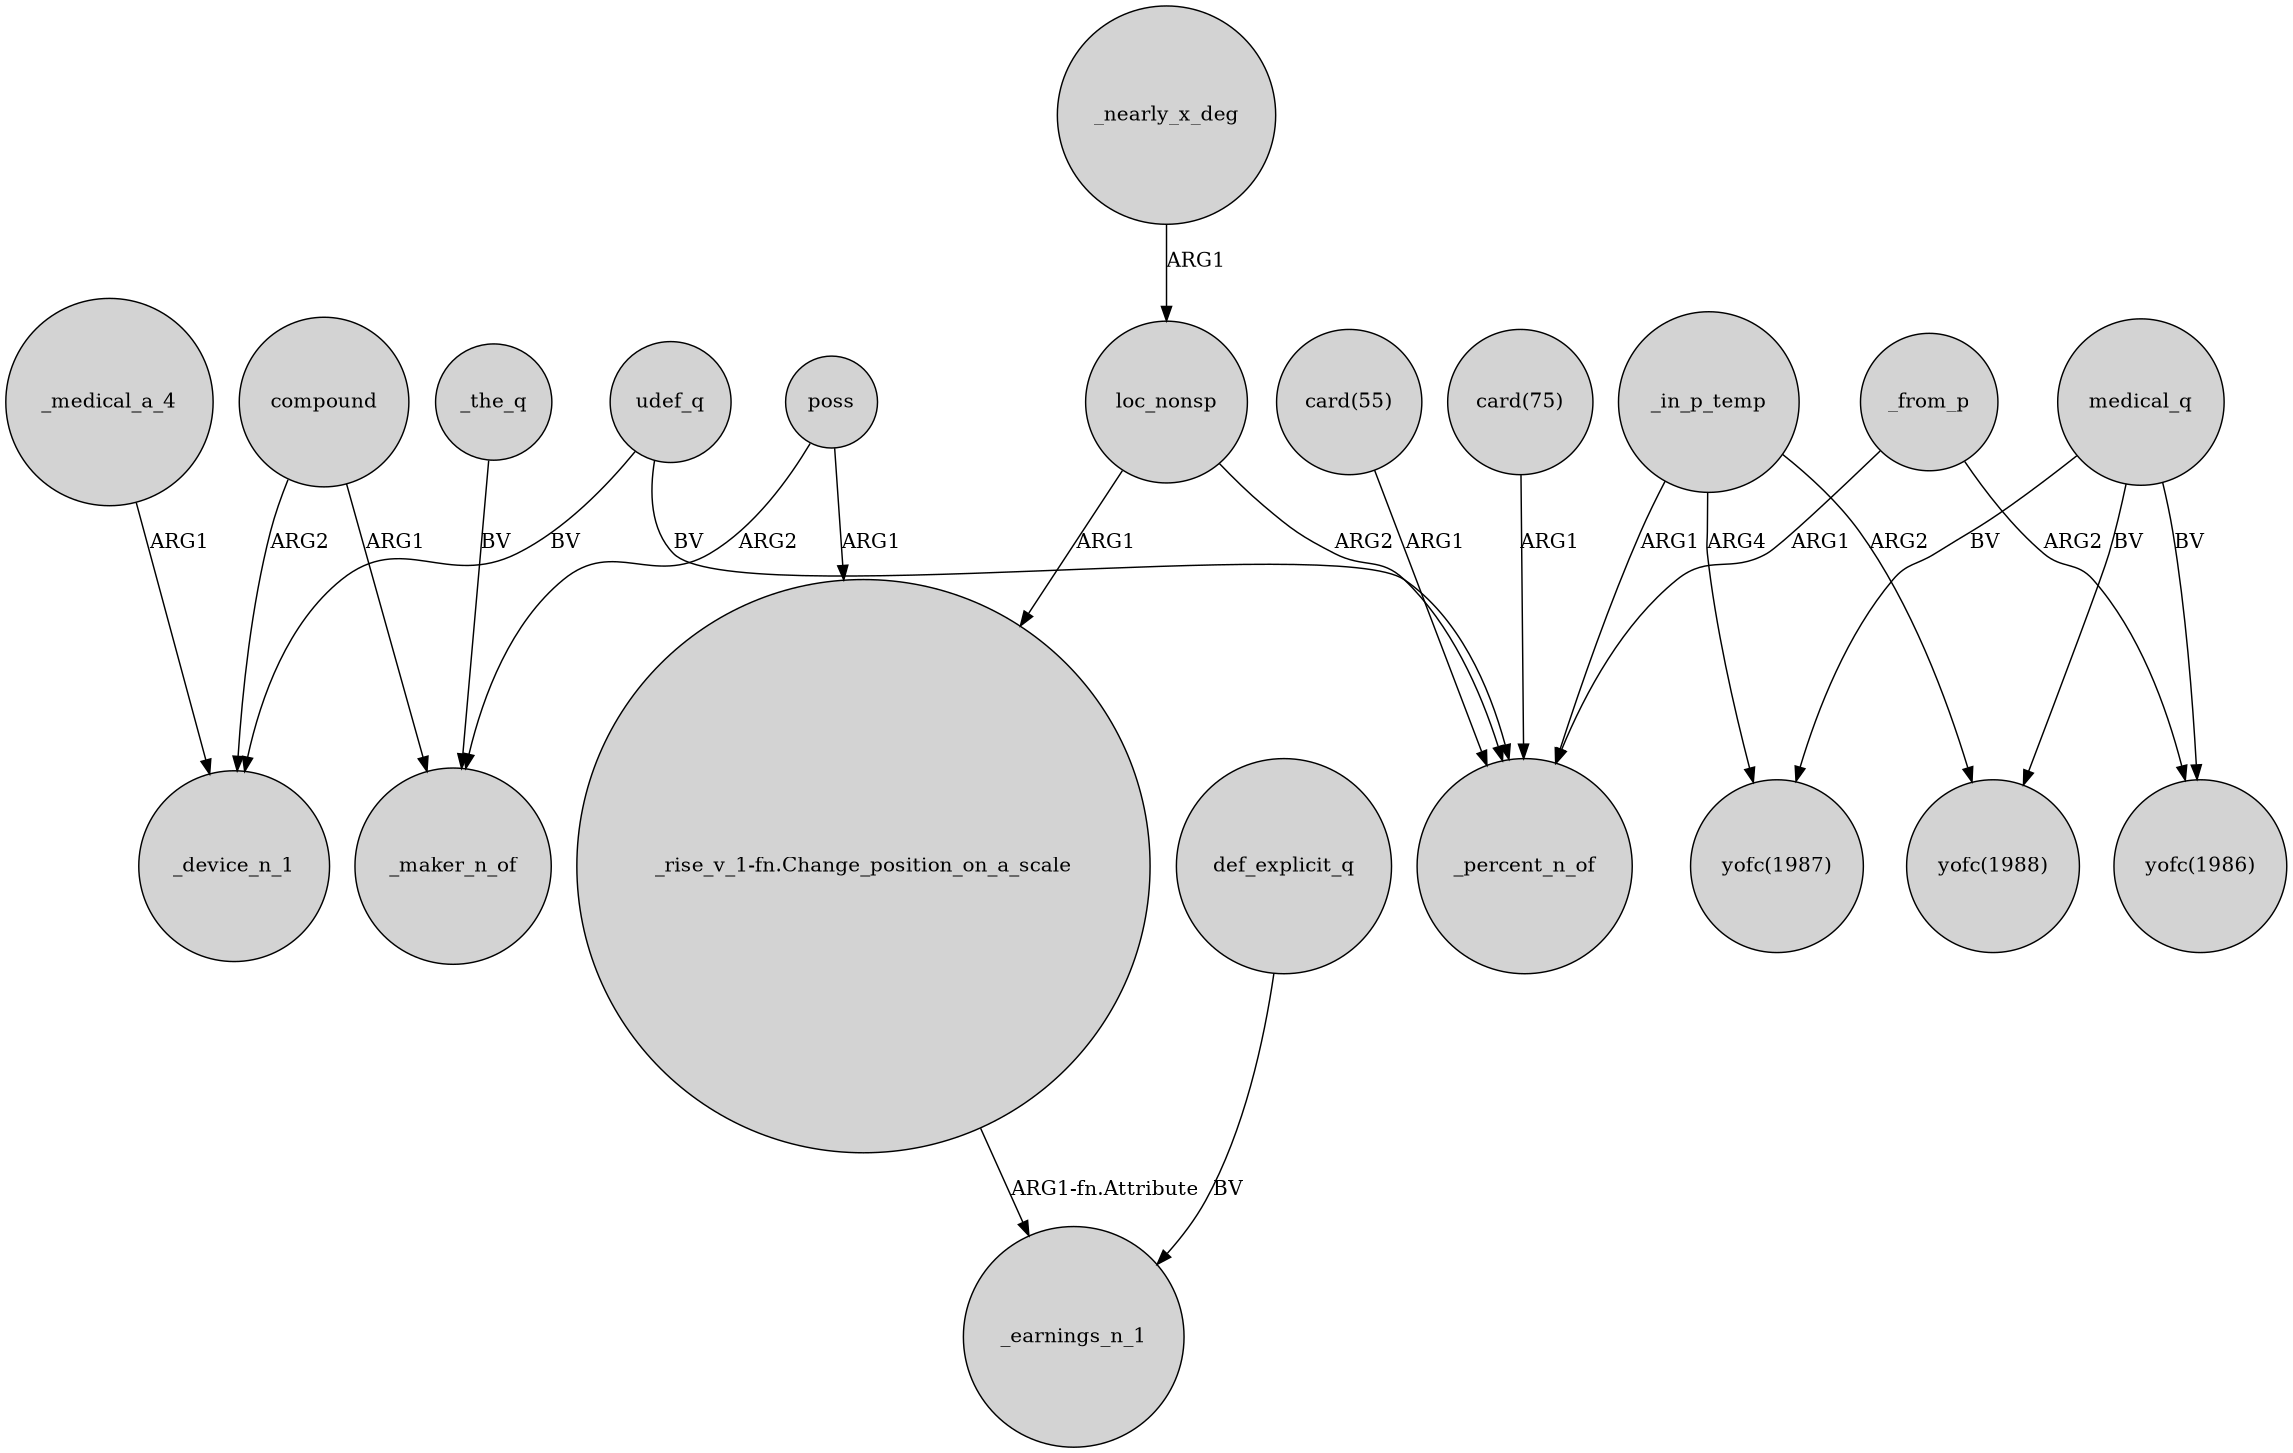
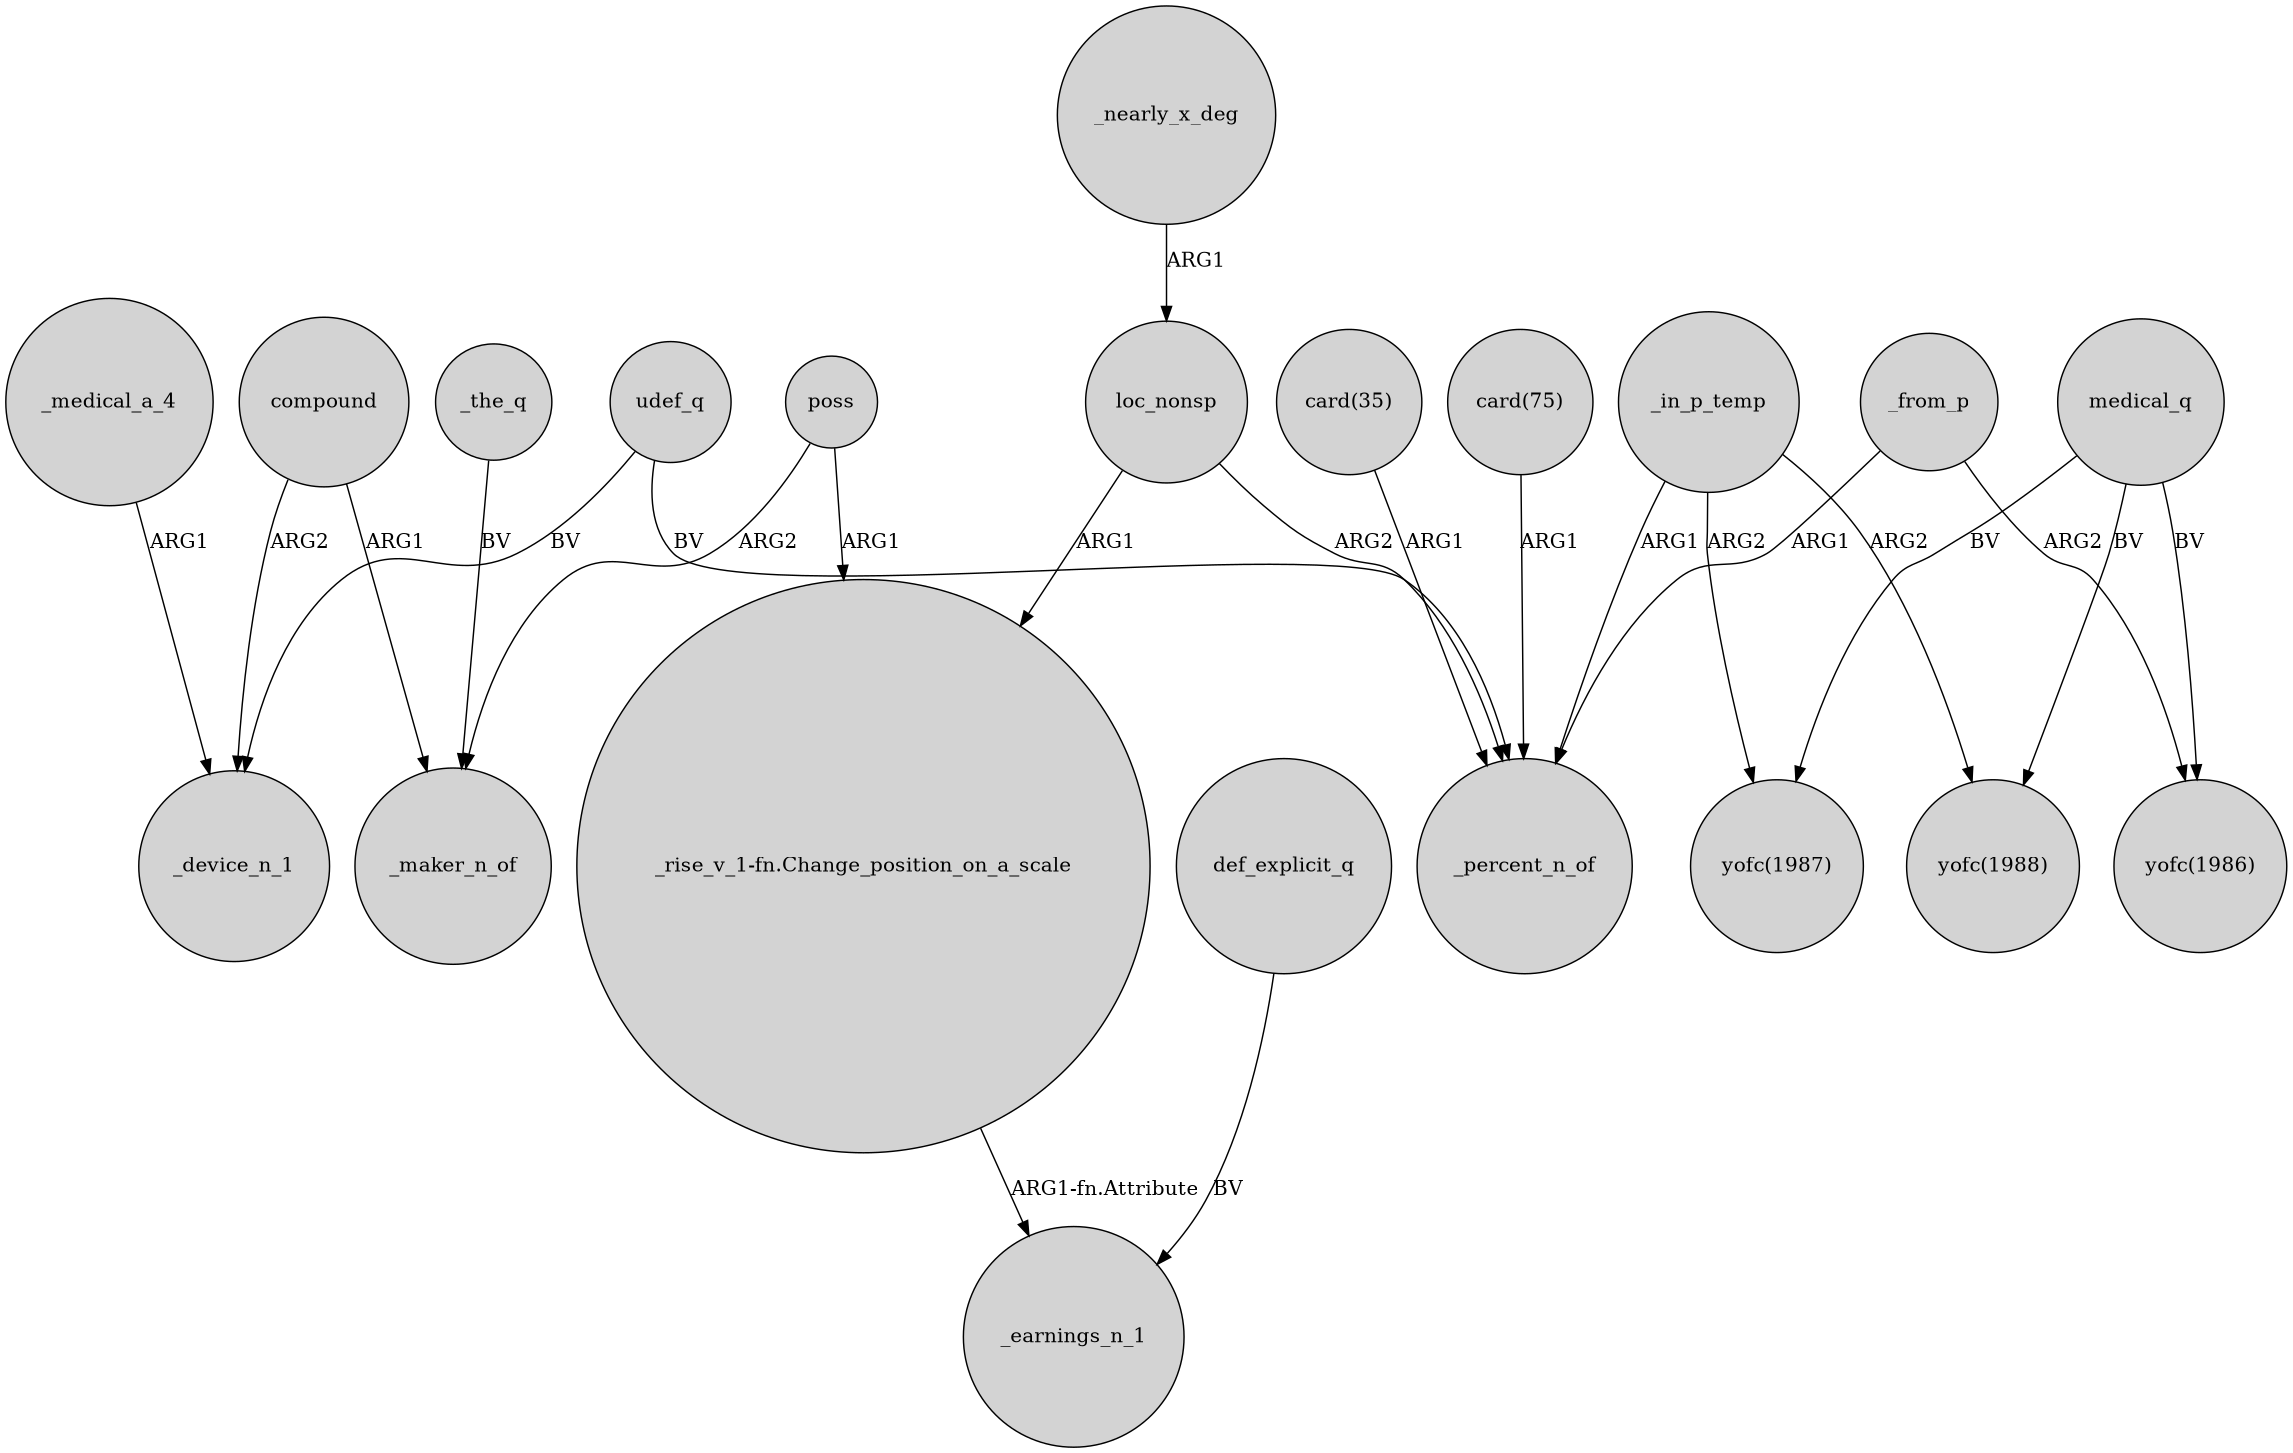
node "card(55)": label "card(55)" -> "card(35)"
edge "_in_p_temp" -> "yofc(1987)": label "ARG4" -> "ARG2"
